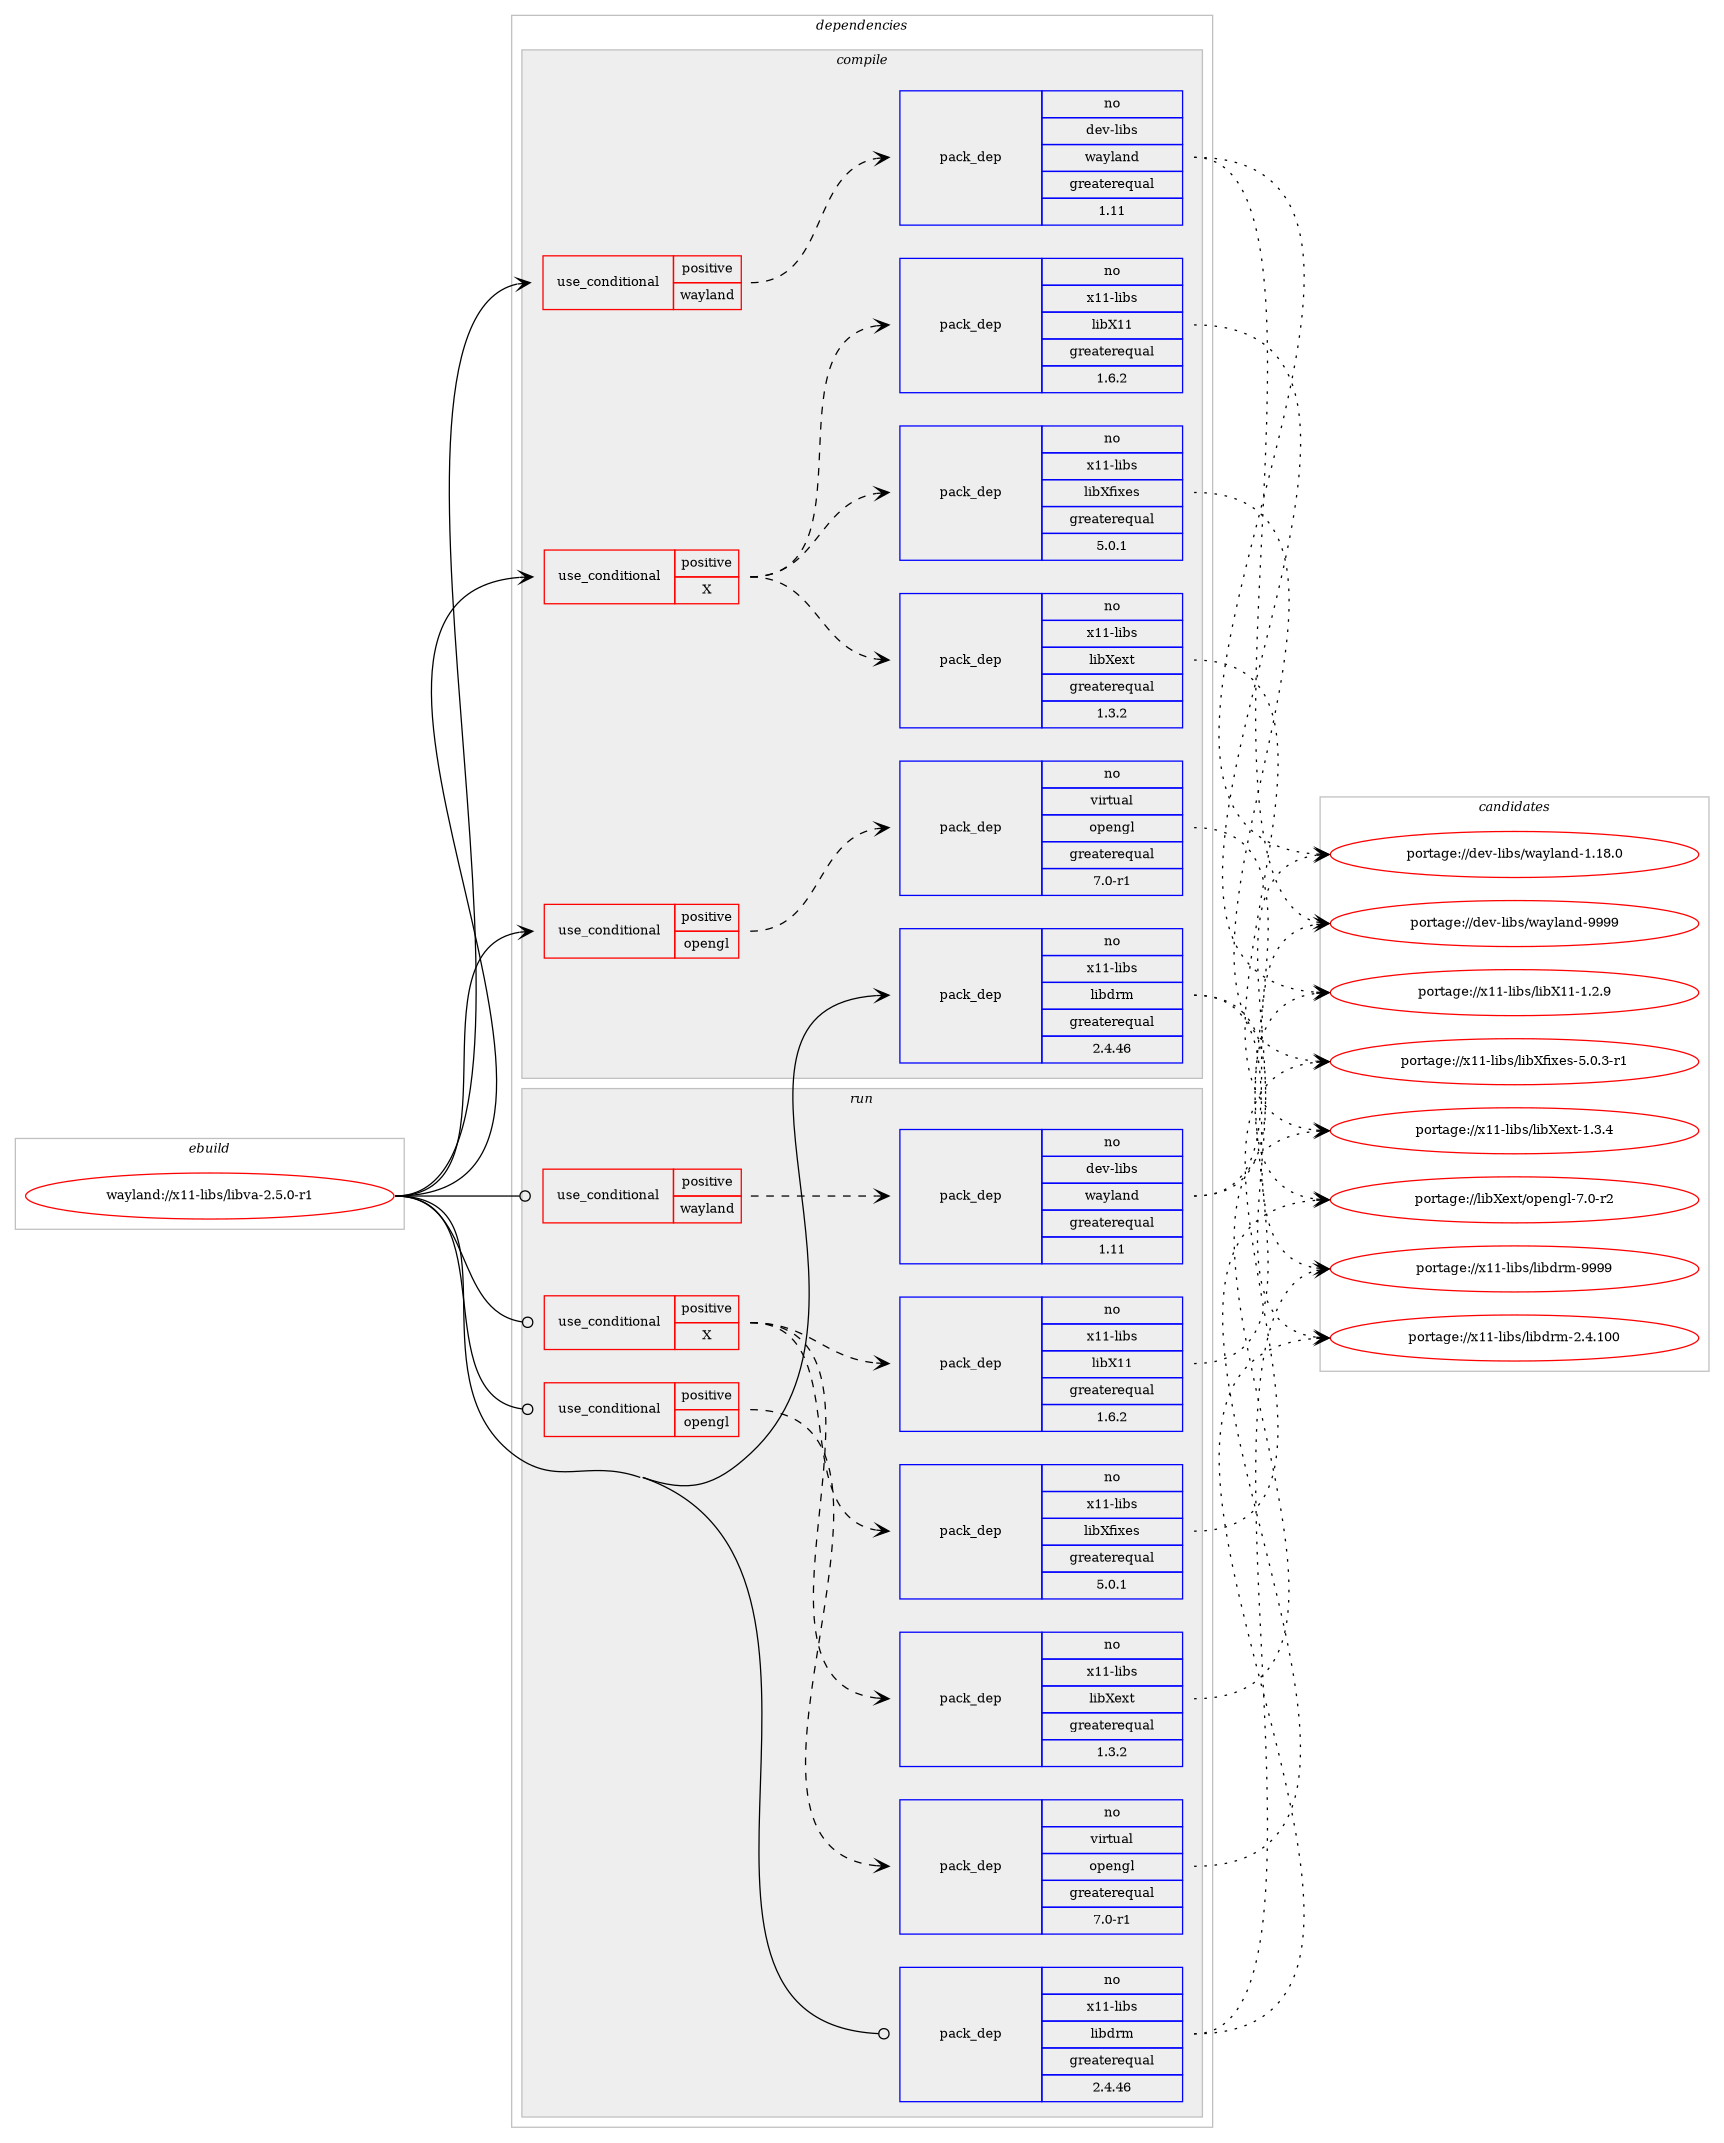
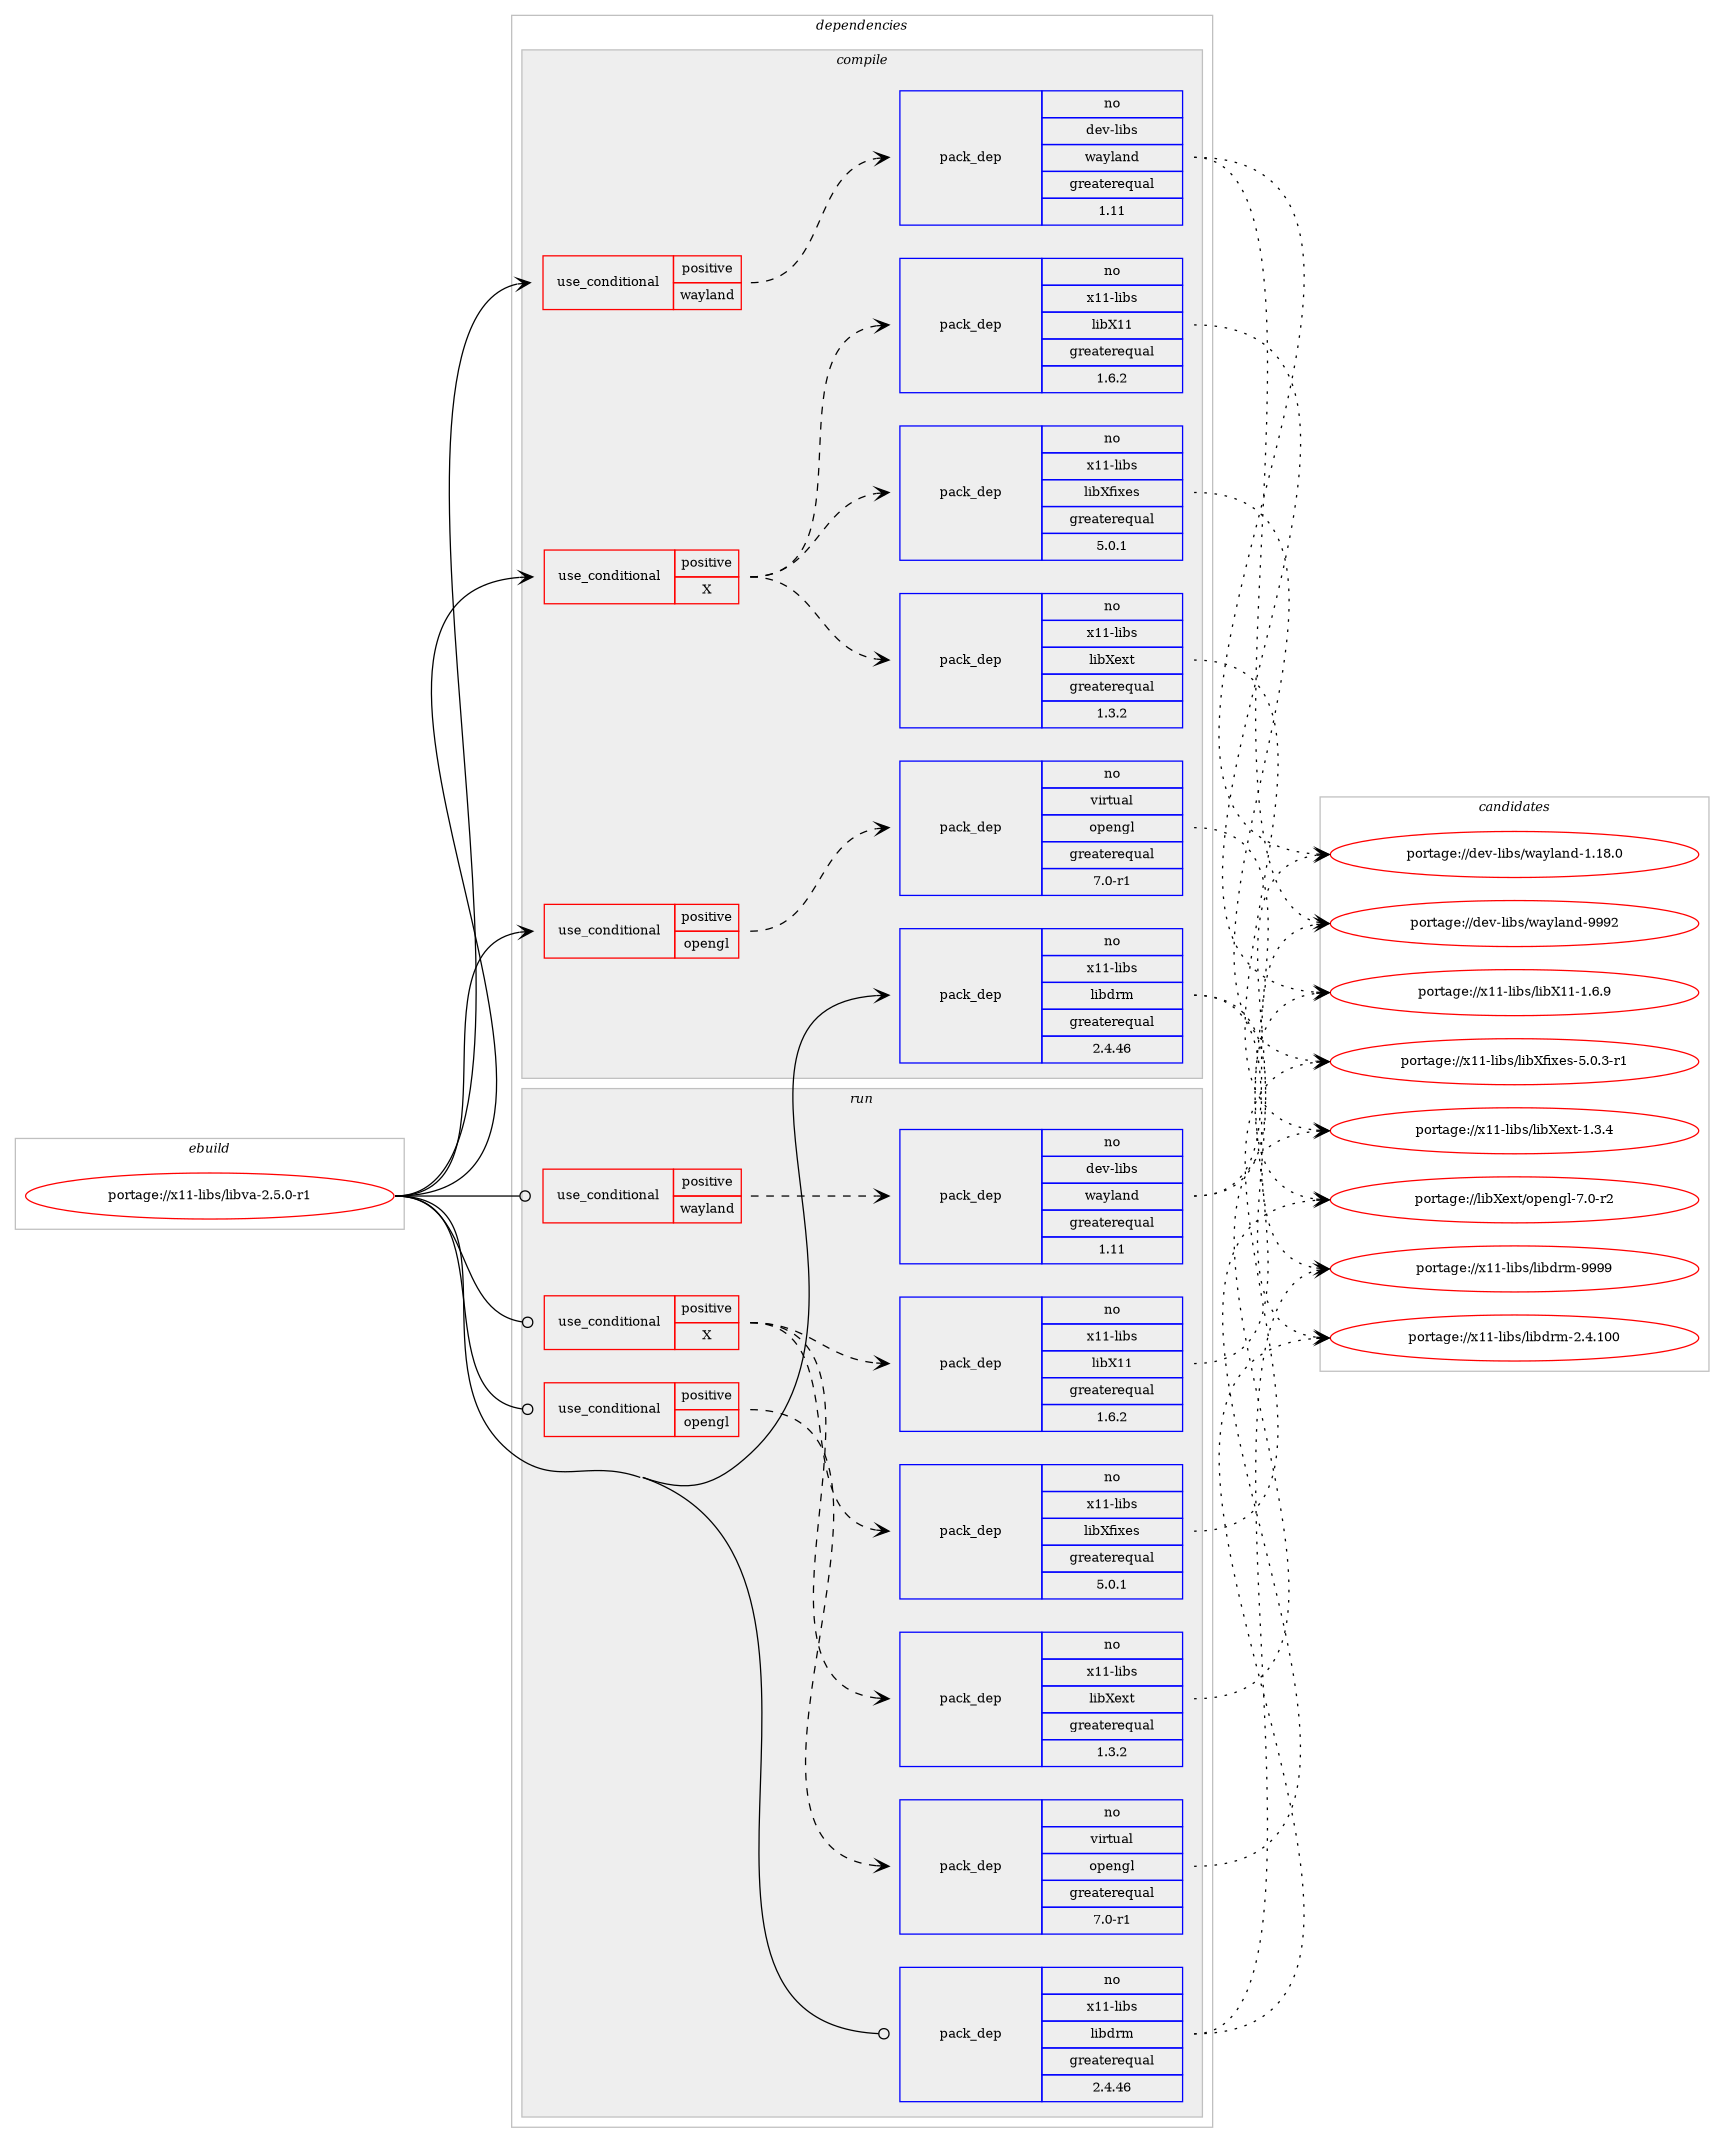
node "portage://dev-libs/wayland-9999": label "portage://dev-libs/wayland-9999" -> "portage://dev-libs/wayland-9992"
node "portage://x11-libs/libX11-1.2.9": label "portage://x11-libs/libX11-1.2.9" -> "portage://x11-libs/libX11-1.6.9"
node "wayland://x11-libs/libva-2.5.0-r1": label "wayland://x11-libs/libva-2.5.0-r1" -> "portage://x11-libs/libva-2.5.0-r1"
